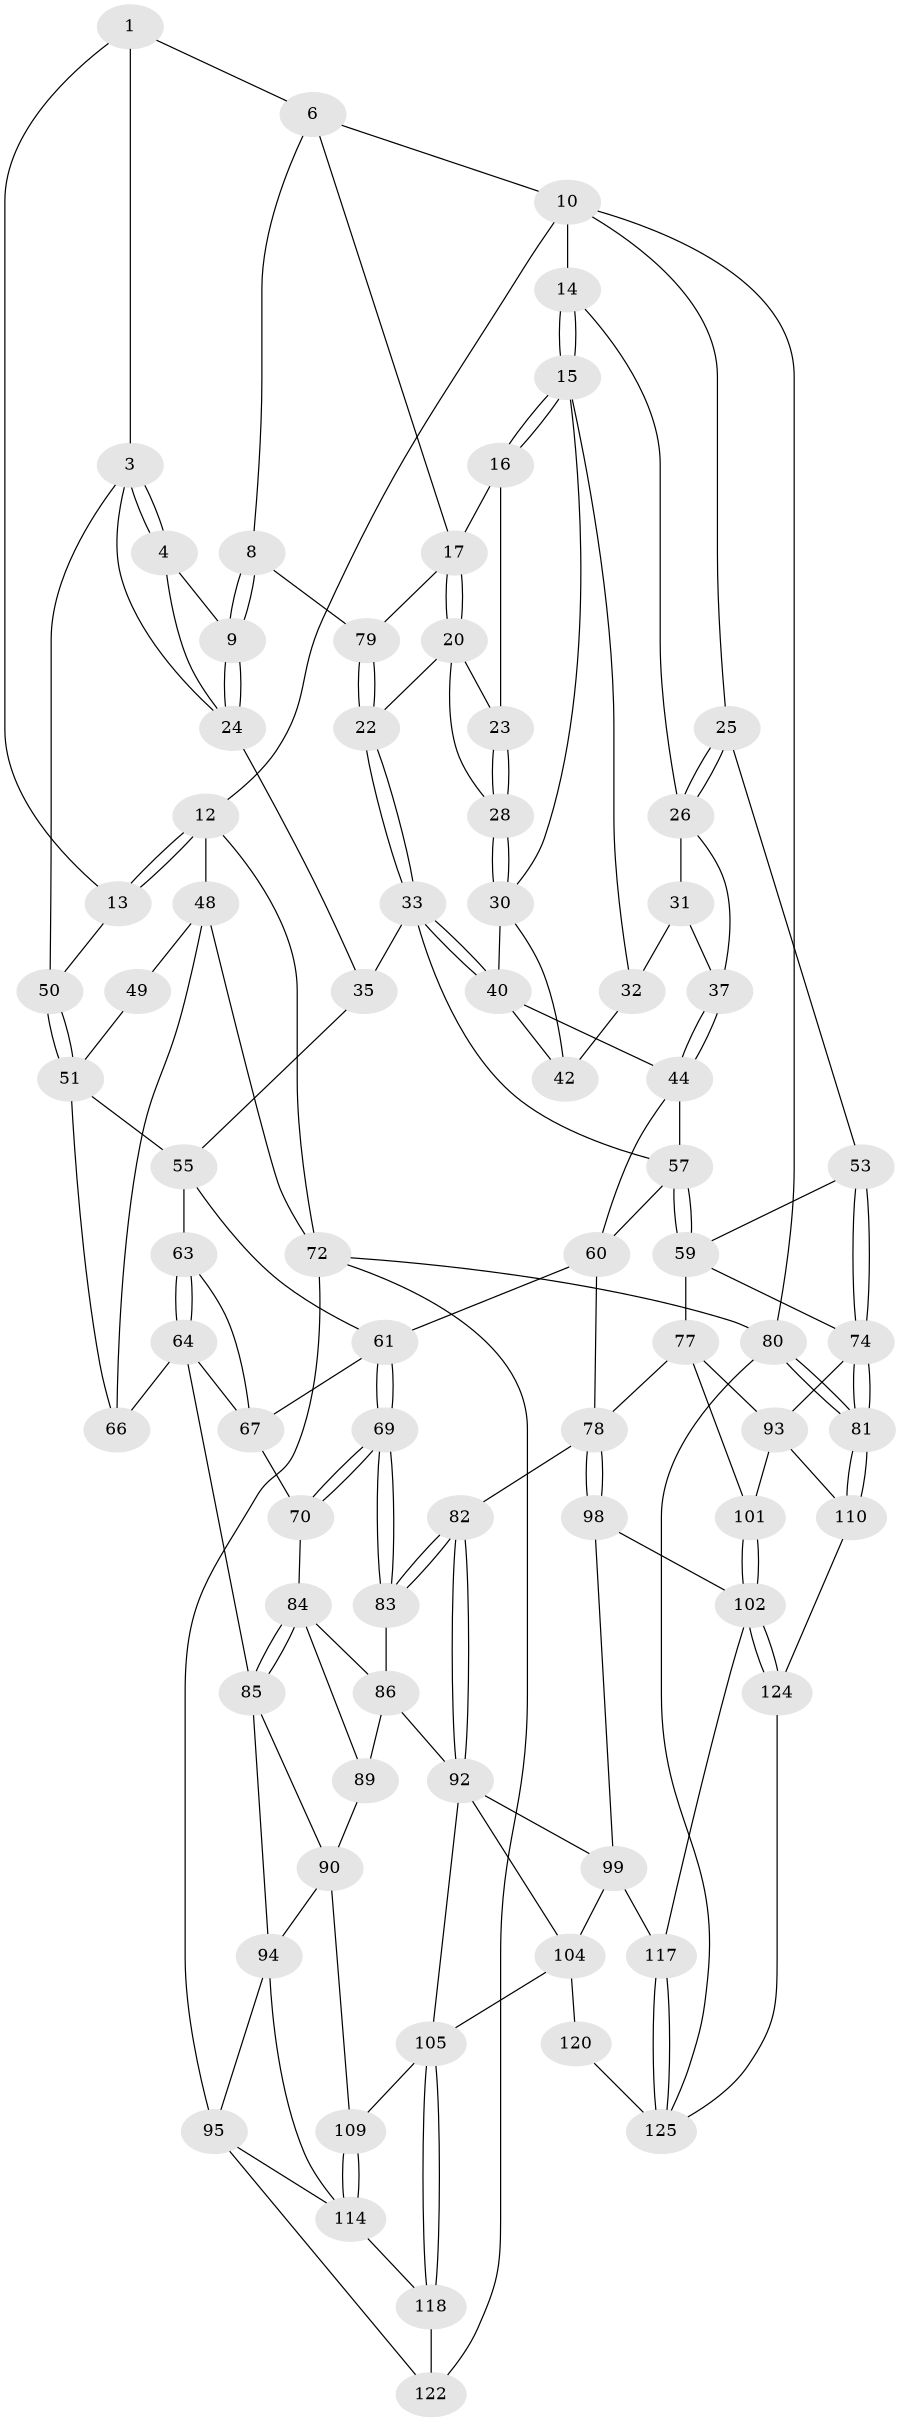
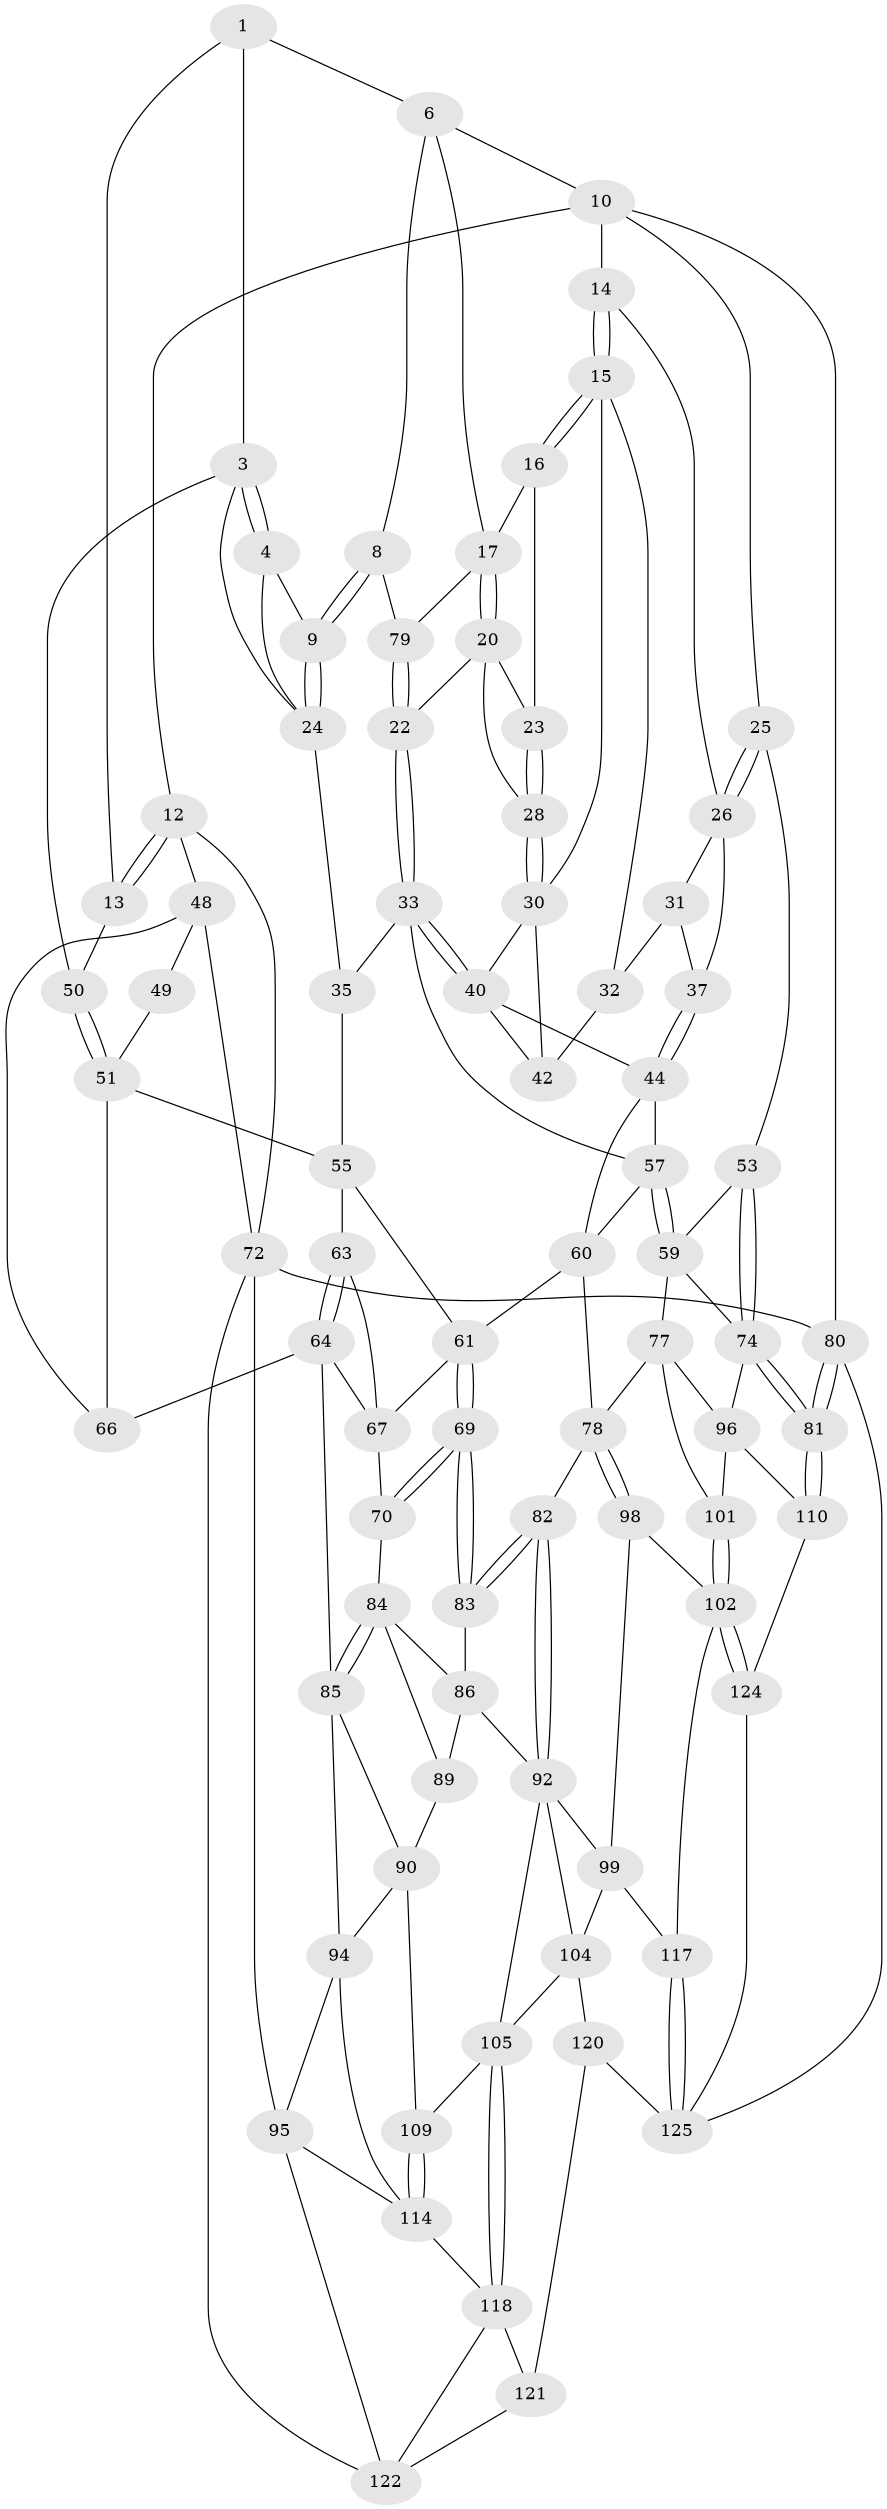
node "93": label "93" -> "96"
node "121": added
